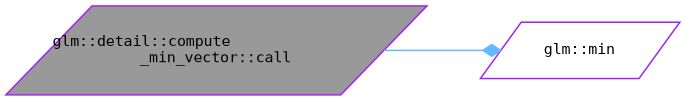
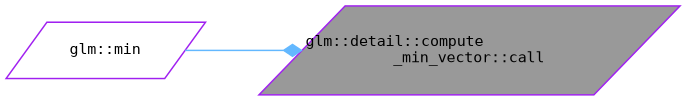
edge "glm::detail::compute _min_vector::call" -> "glm::min": reversed
